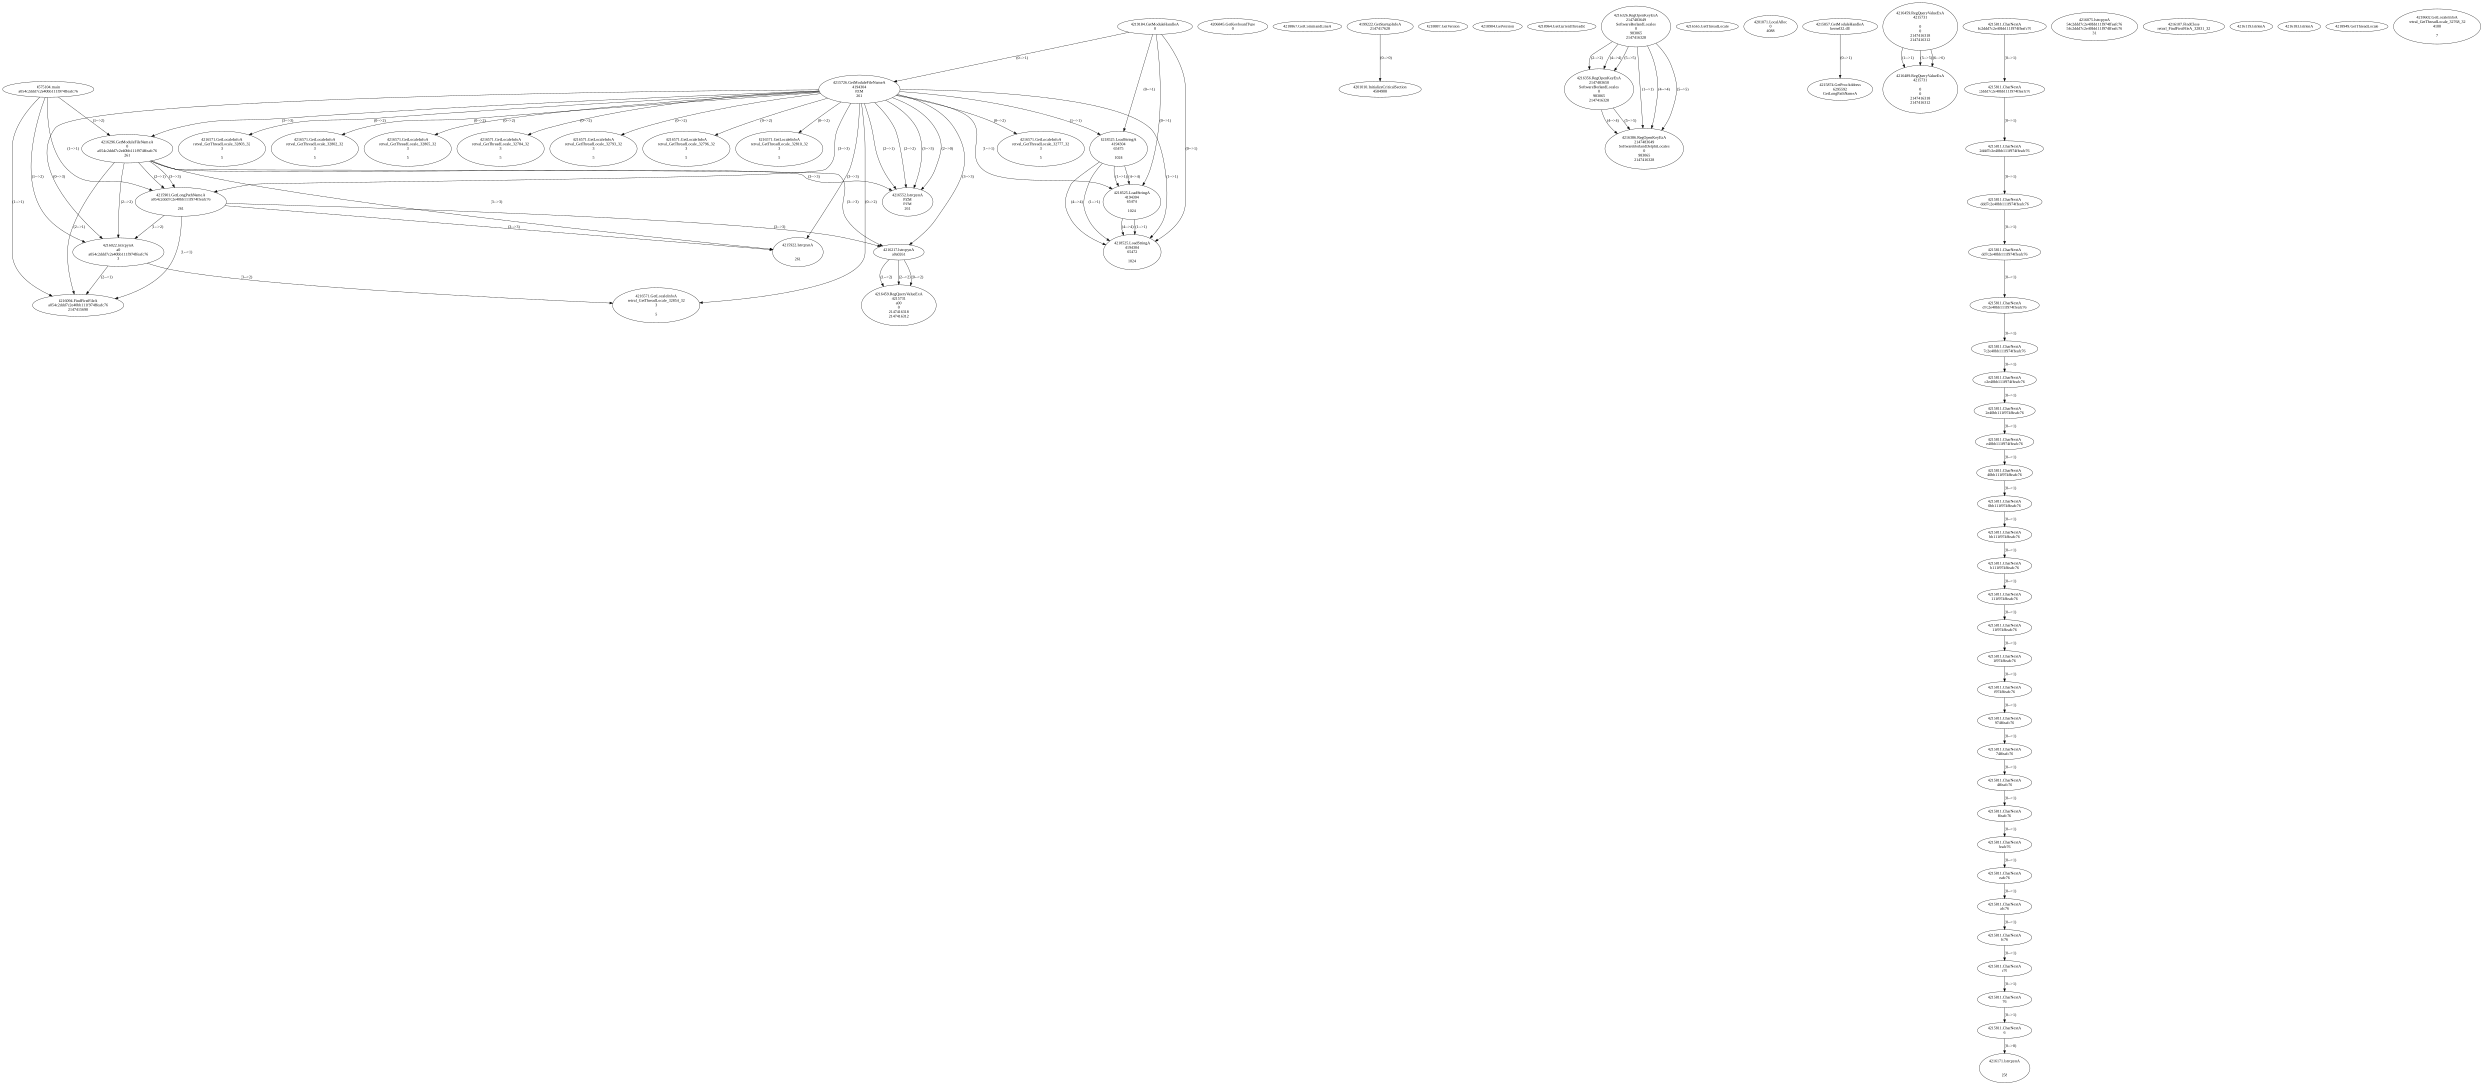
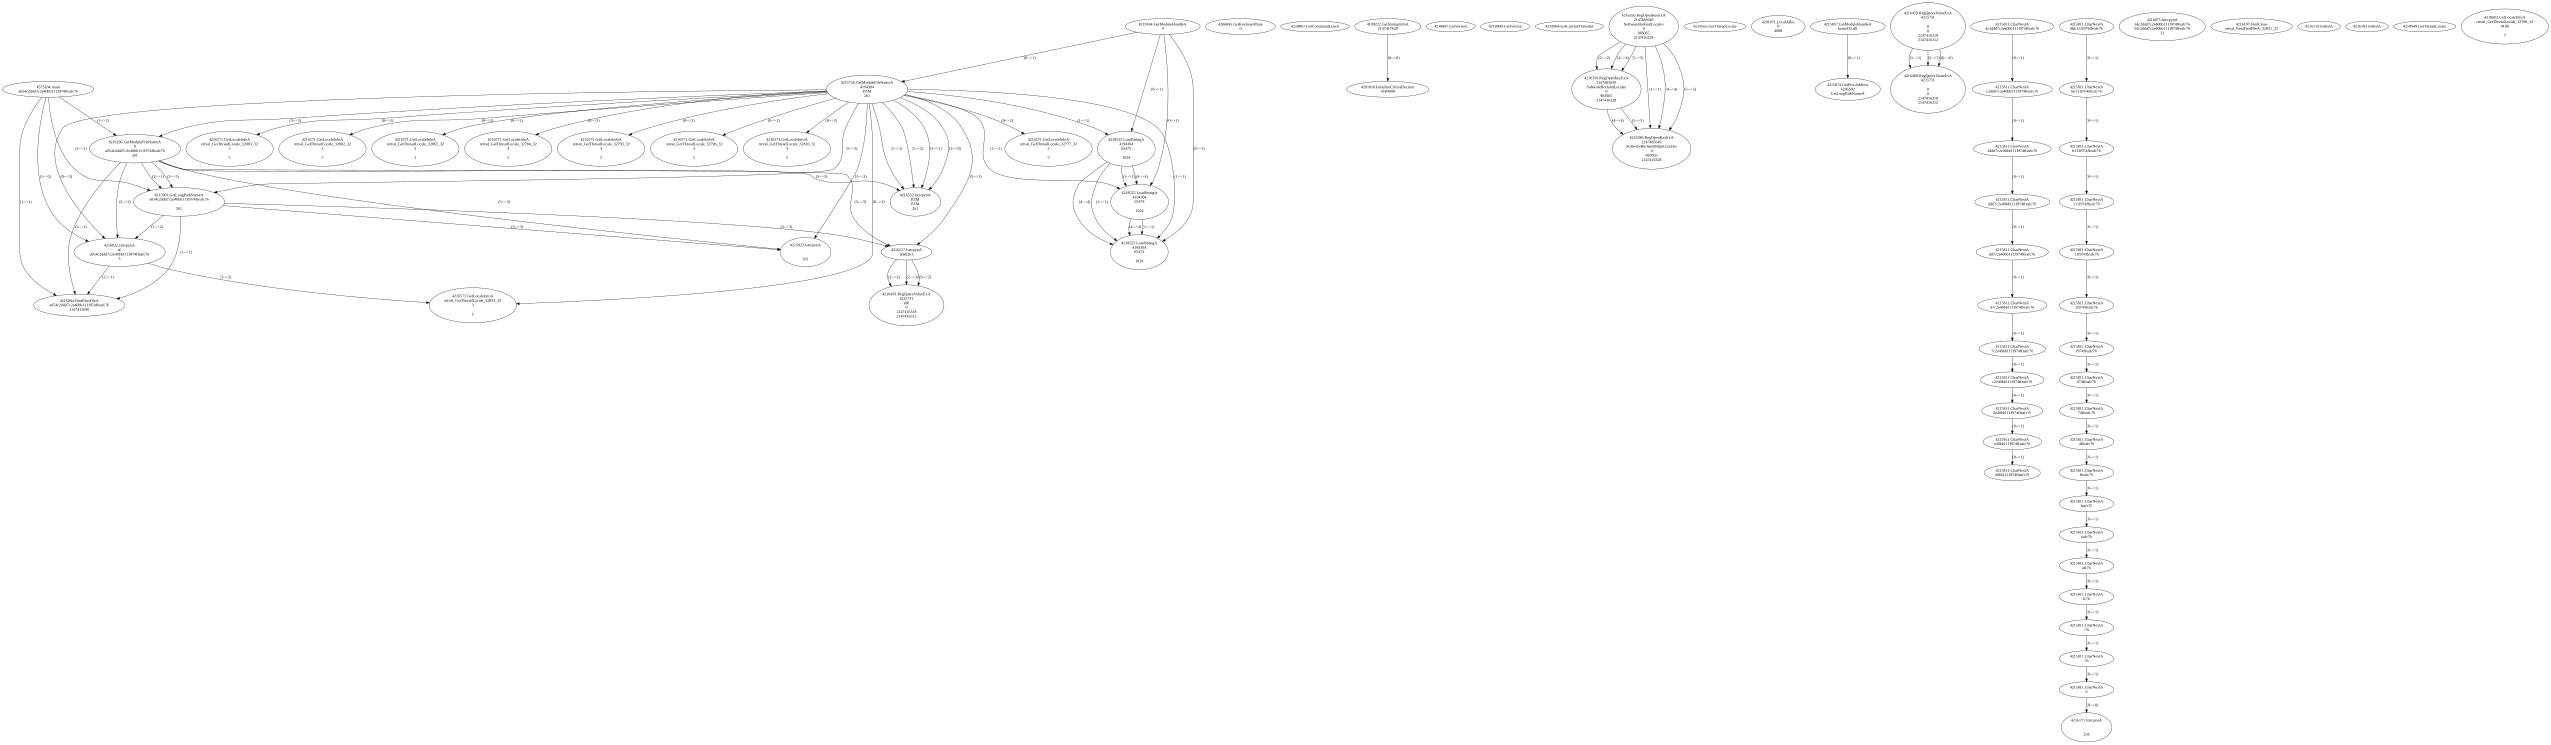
edge "4215811.CharNextA 40bb111f974ffeafc76" -> "4215811.CharNextA 0bb111f974ffeafc76": removed, label "(0-->1)"
